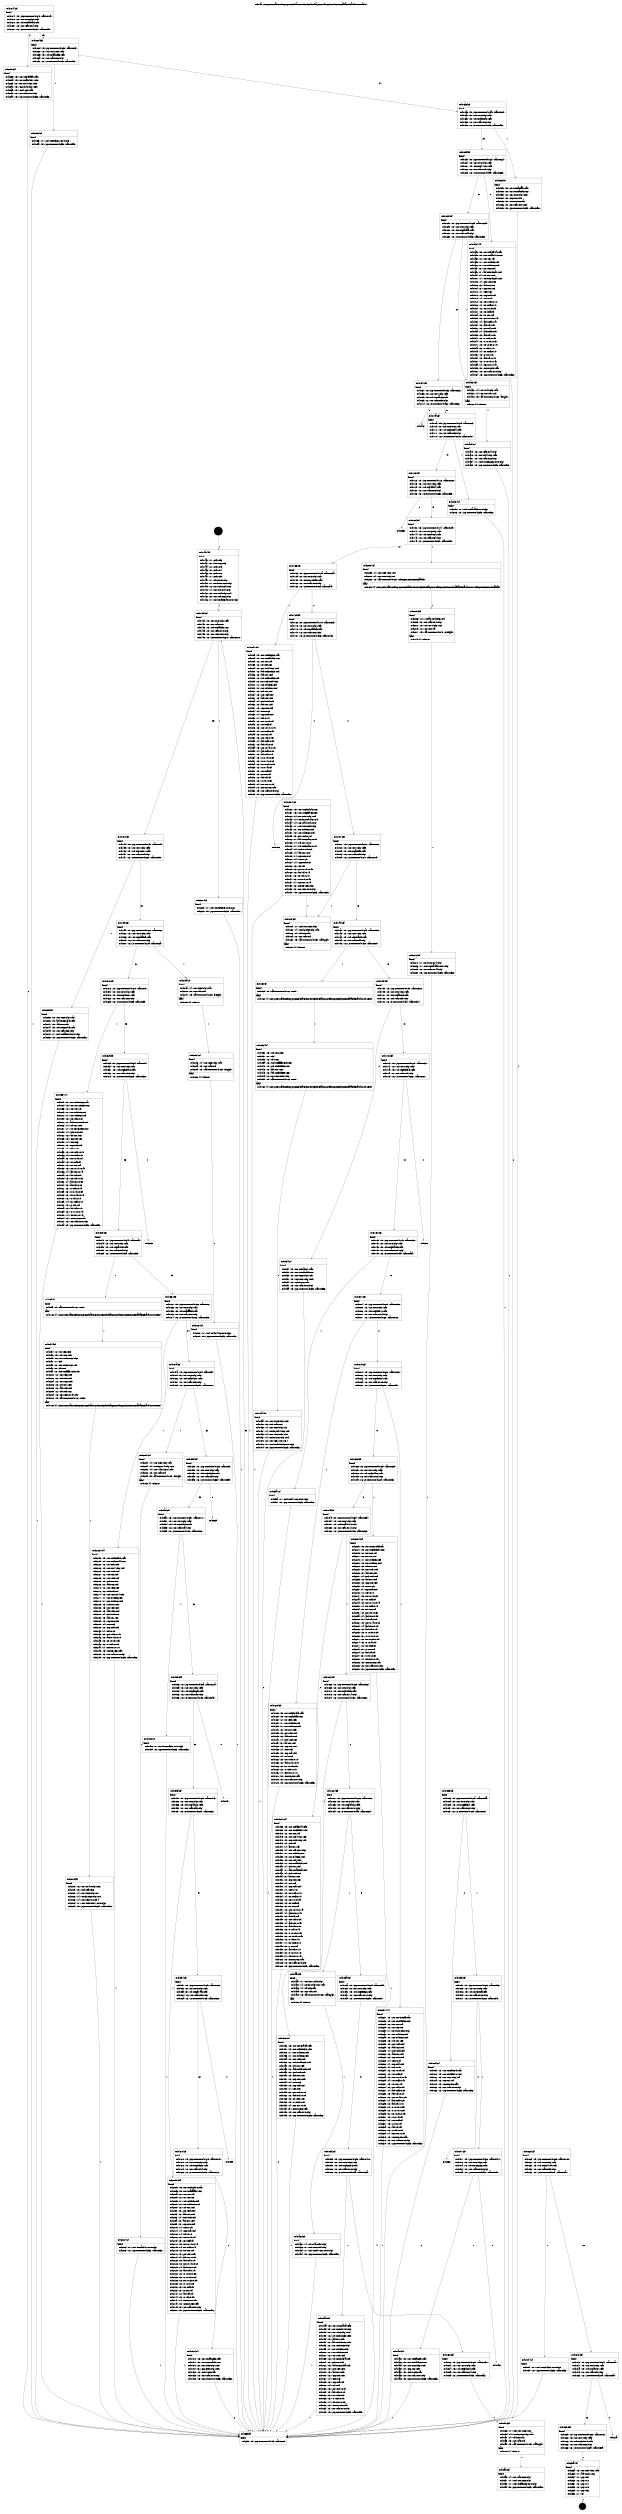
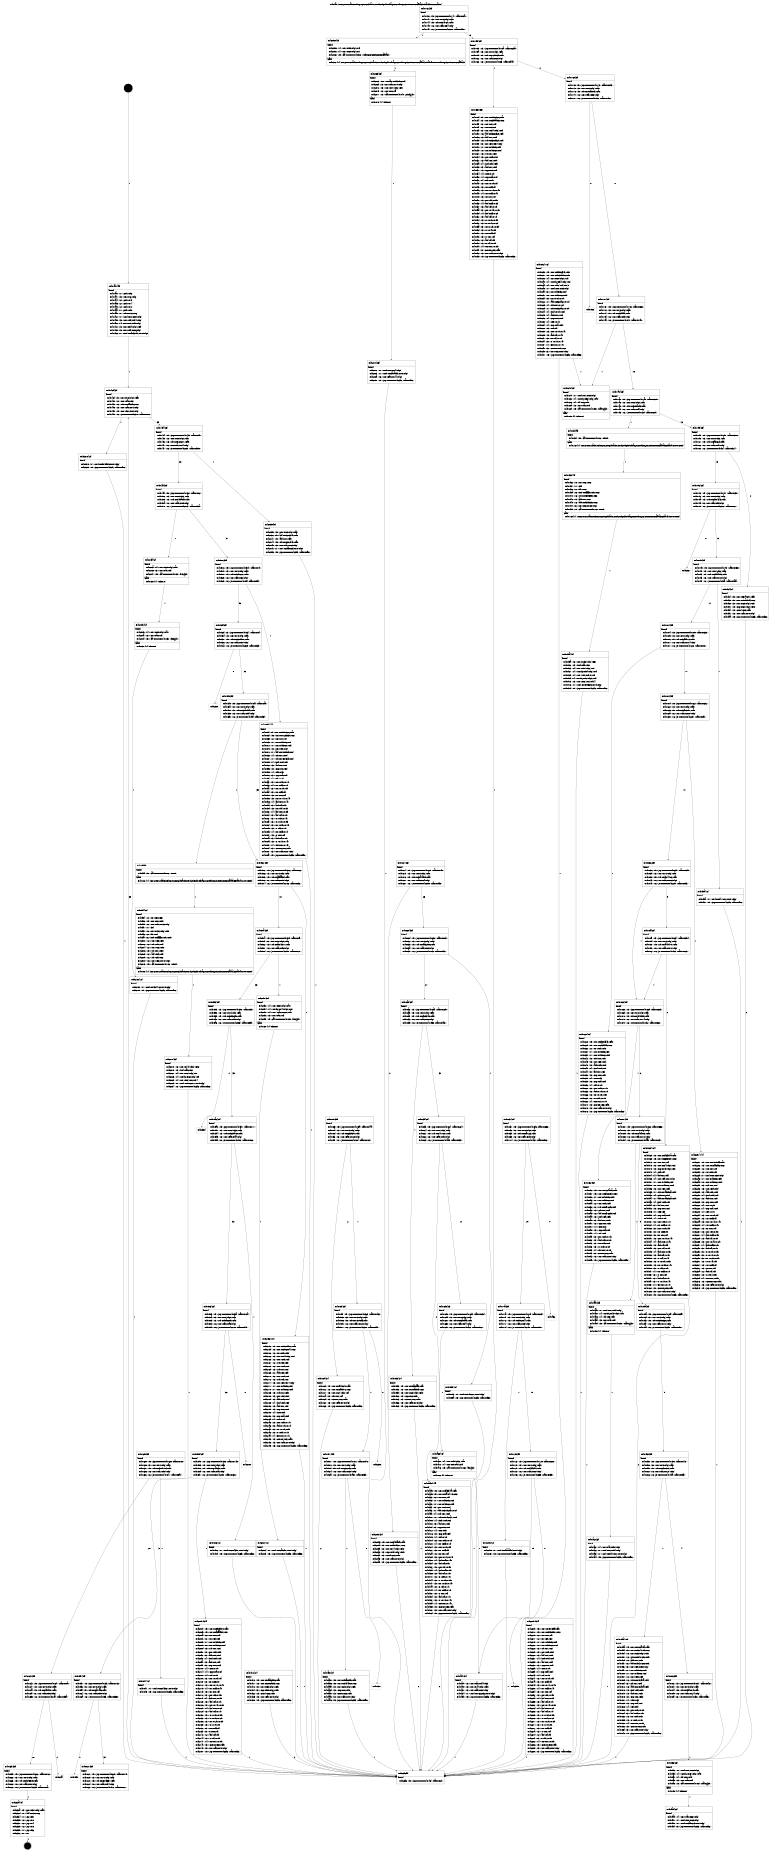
edge "0x4016d8 [25]" -> "0x4016f1 [25]": removed, label "20"
edge "0x401723 [25]" -> "0x40173c [25]": now "0x401723 [25]" -> "0x401a7b [21]"
edge "0x401836 [25]" -> "0x40220b [134]": now "0x401836 [25]" -> "0x401868 [25]"
edge "0x401610 [25]" -> "0x401d12 [27]": removed, label "2"
